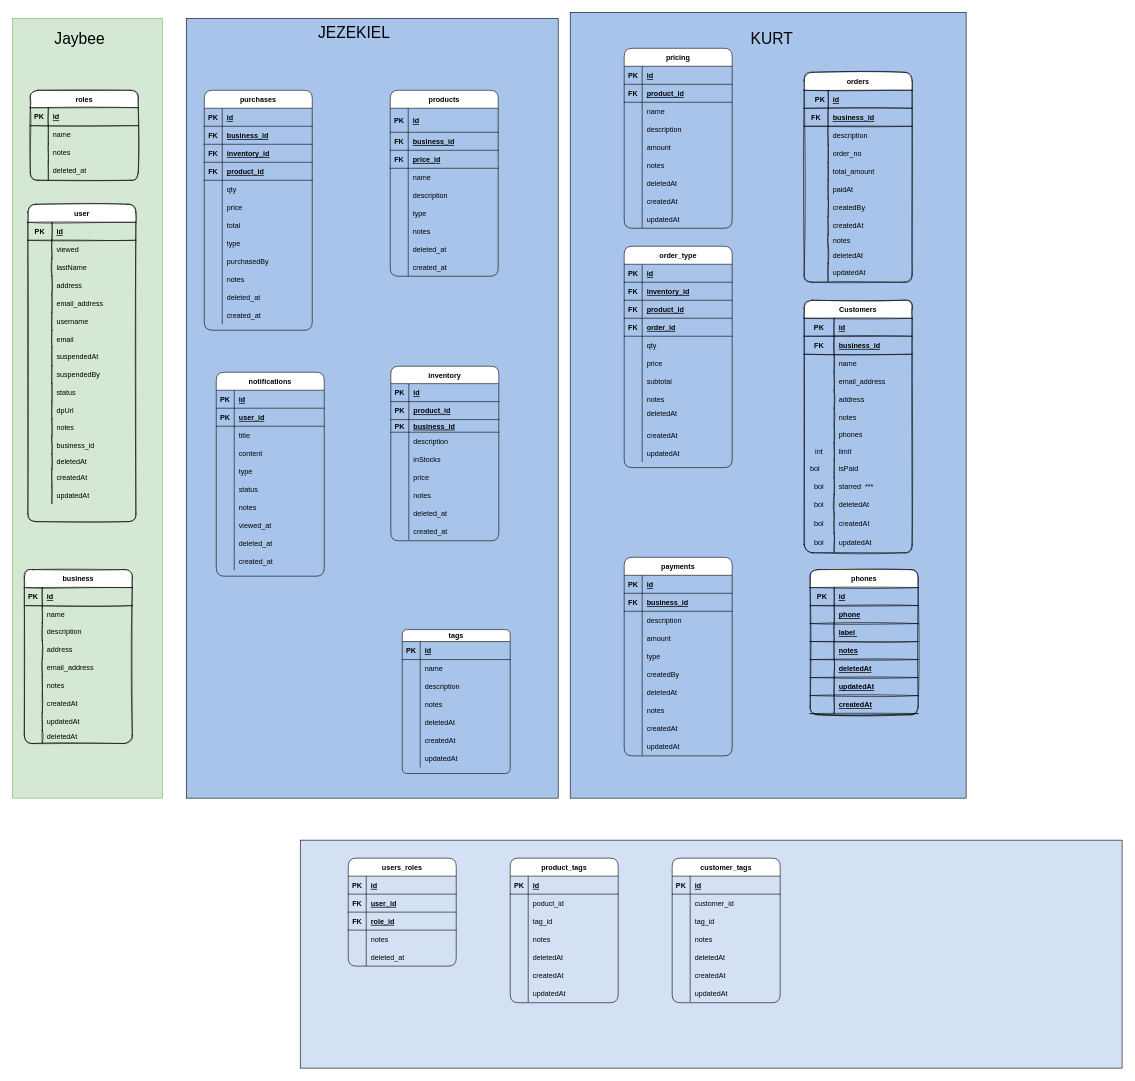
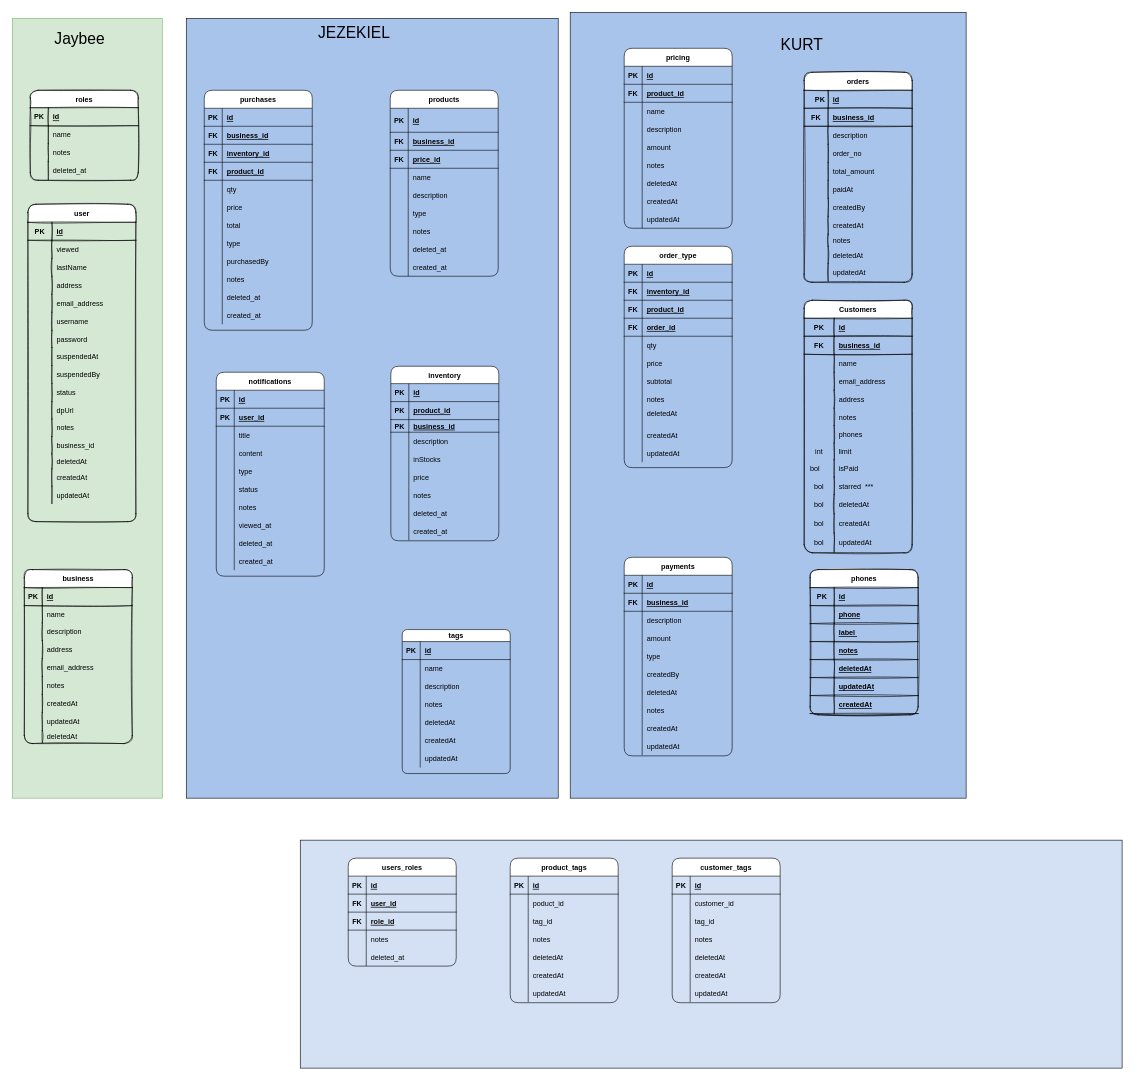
node "KURT": moved (774, 39) -> (804, 45)
node "email": label "email" -> "password"
